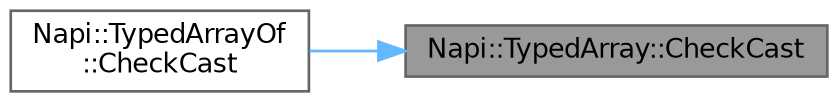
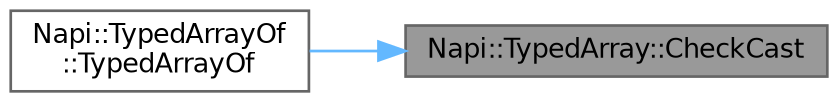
node "Napi::TypedArrayOf ::CheckCast": label "Napi::TypedArrayOf ::CheckCast" -> "Napi::TypedArrayOf ::TypedArrayOf"
